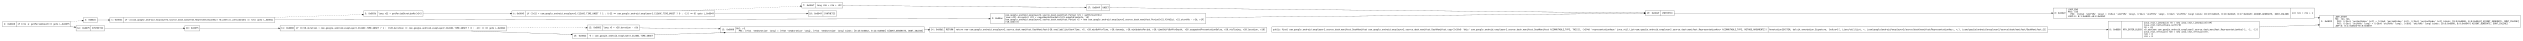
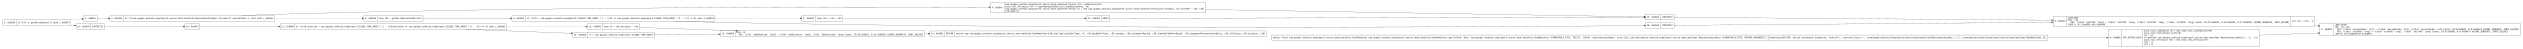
edge "18: 0x0049" -> "8: 0x0049": added
